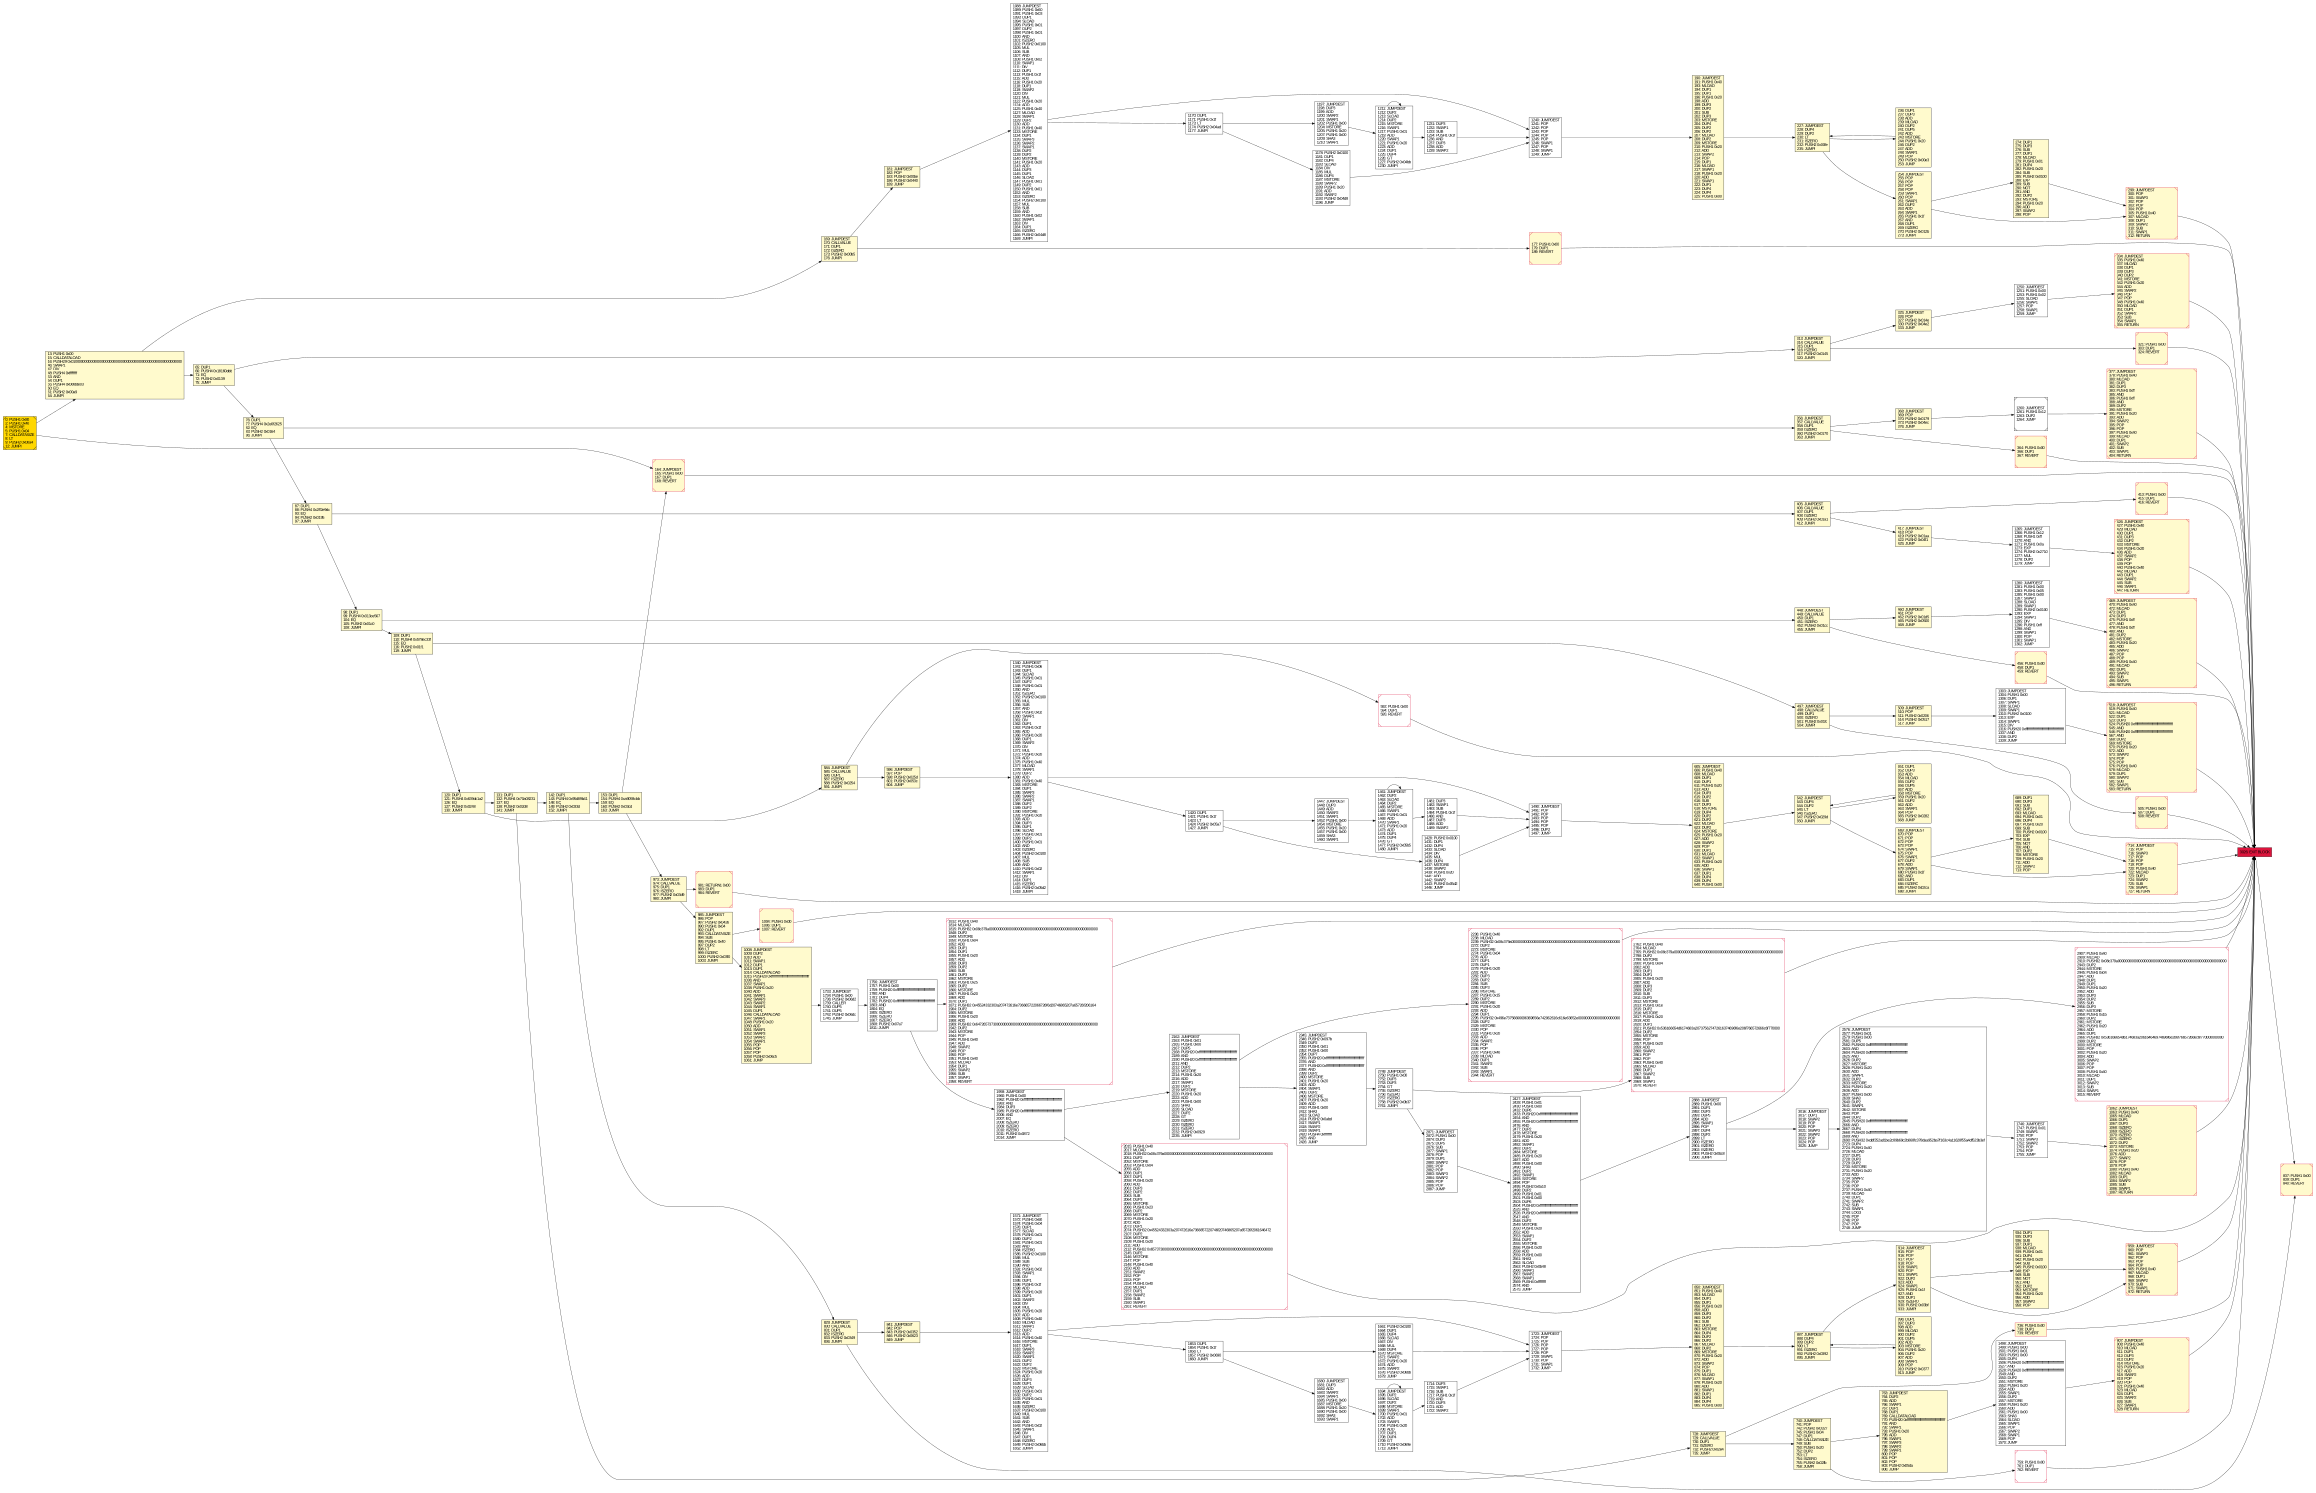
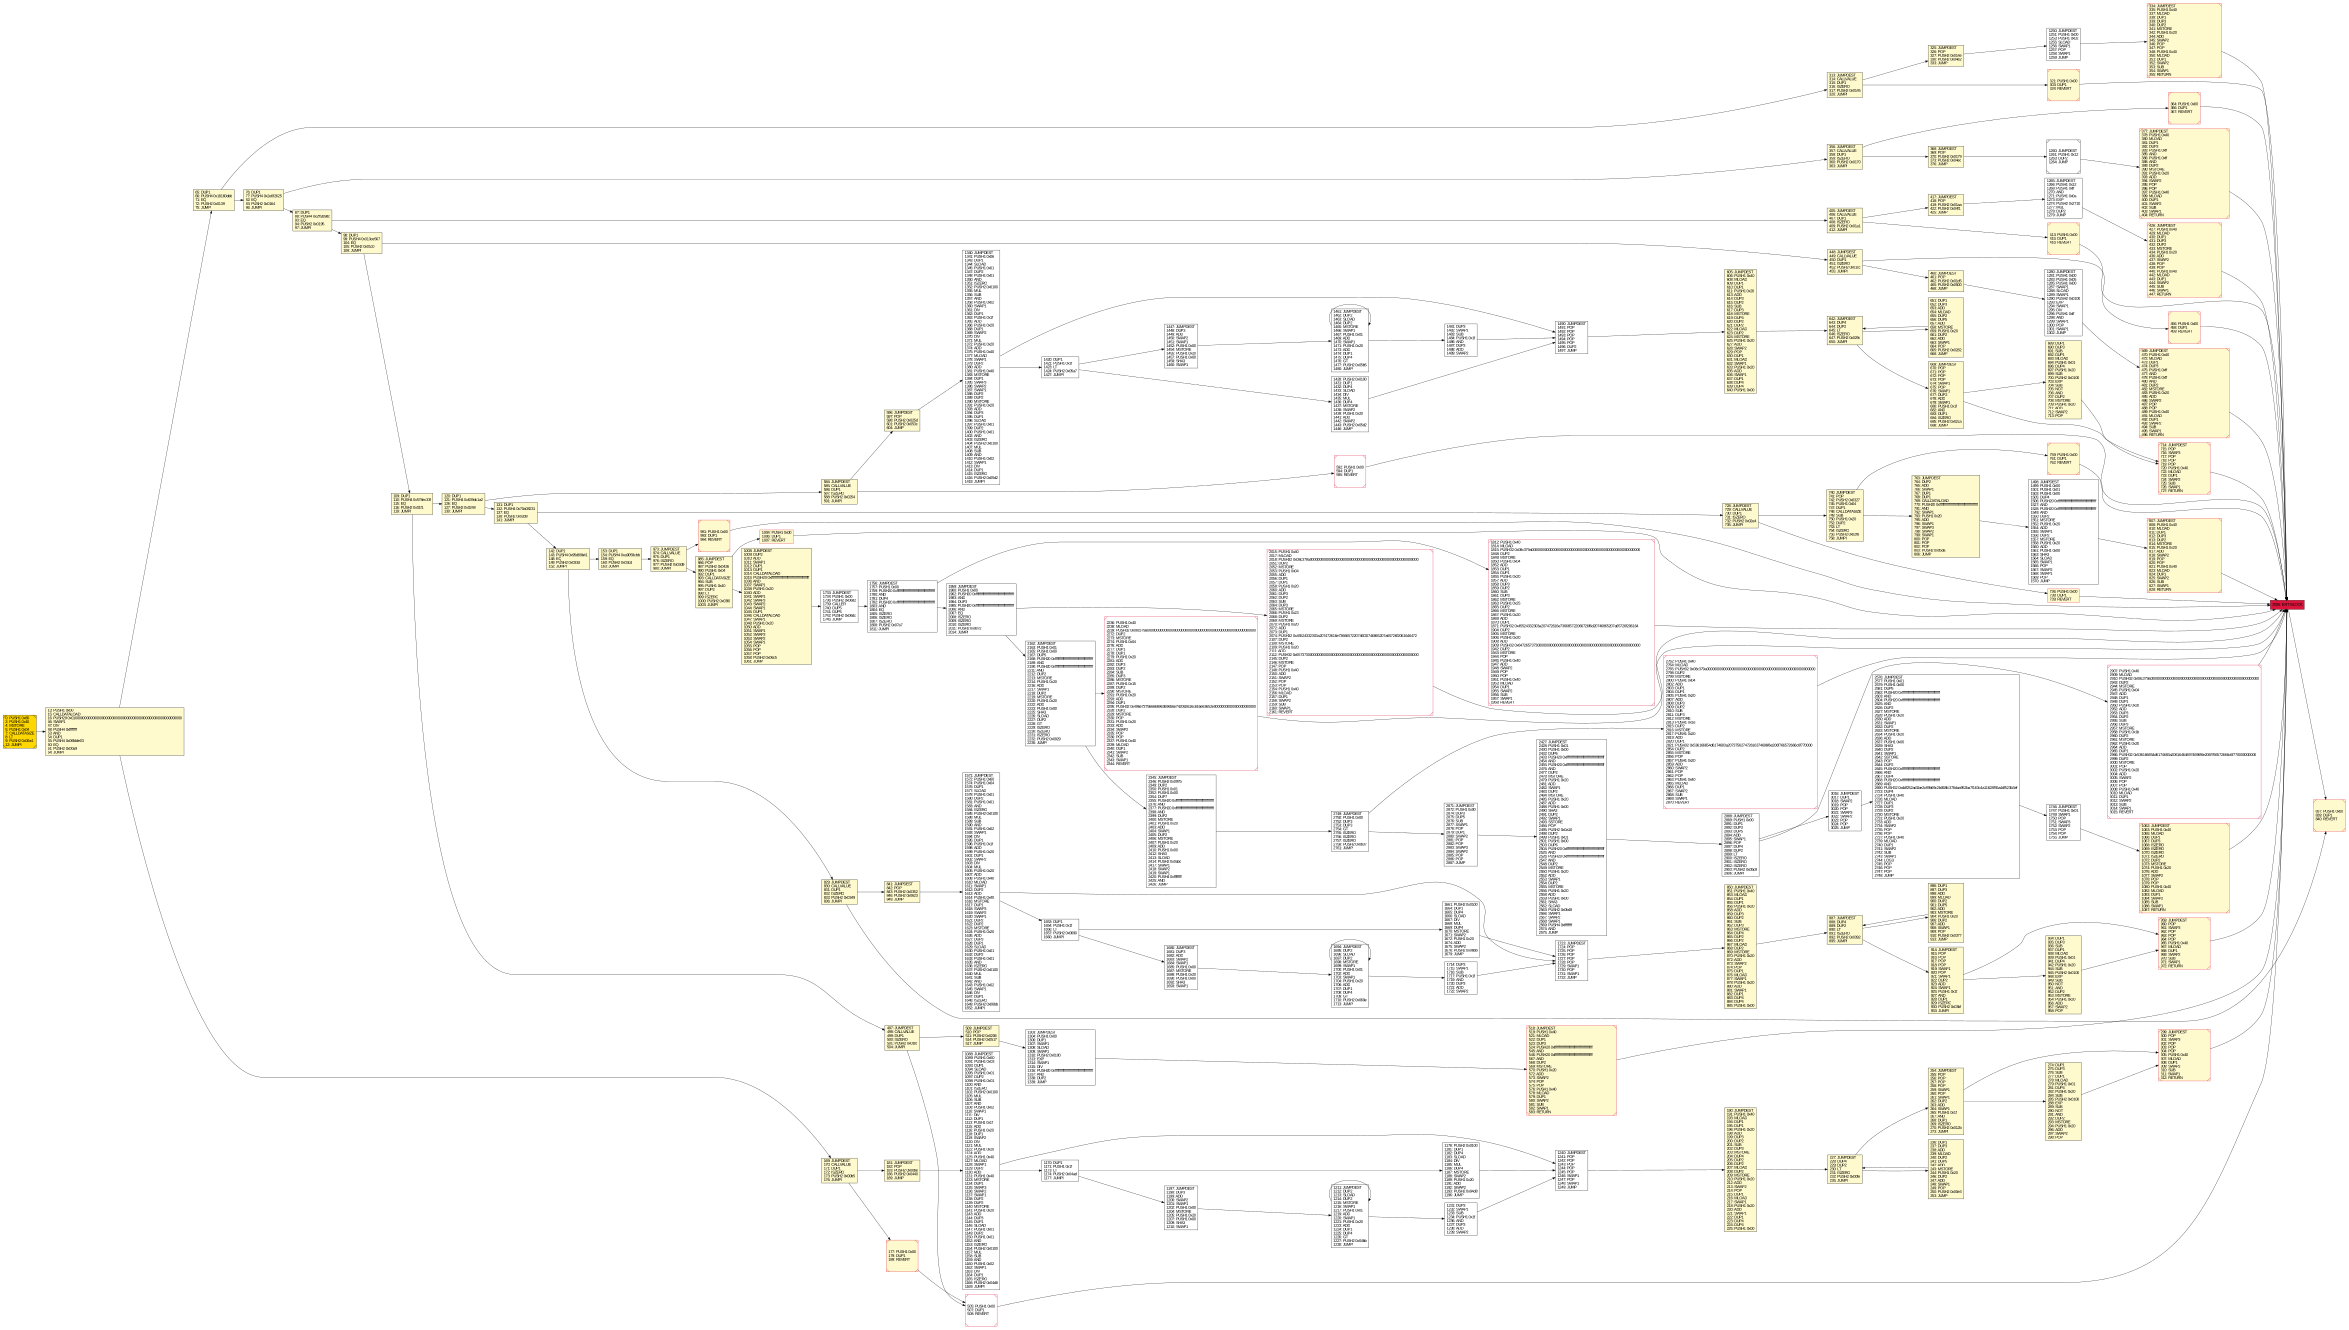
edge "177: PUSH1 0x00 179: DUP1 189: REVERT" -> "3026: EXIT BLOCK": now "177: PUSH1 0x00 179: DUP1 189: REVERT" -> "505: PUSH1 0x00 507: DUP1 508: REVERT"
node "164: JUMPDEST 165: PUSH1 0x00 167: DUP1 168: REVERT": removed
node "505: PUSH1 0x00 507: DUP1 508: REVERT": fillcolor lemonchiffon -> white
node "981: RETURN1 0x00 983: DUP1 984: REVERT": label "981: RETURN1 0x00 983: DUP1 984: REVERT" -> "981: PUSH1 0x00 983: DUP1 984: REVERT"
node "1004: PUSH1 0x00 1006: DUP1 1007: REVERT": shape Msquare -> box
node "759: PUSH1 0x00 761: DUP1 762: REVERT": fillcolor white -> lemonchiffon
